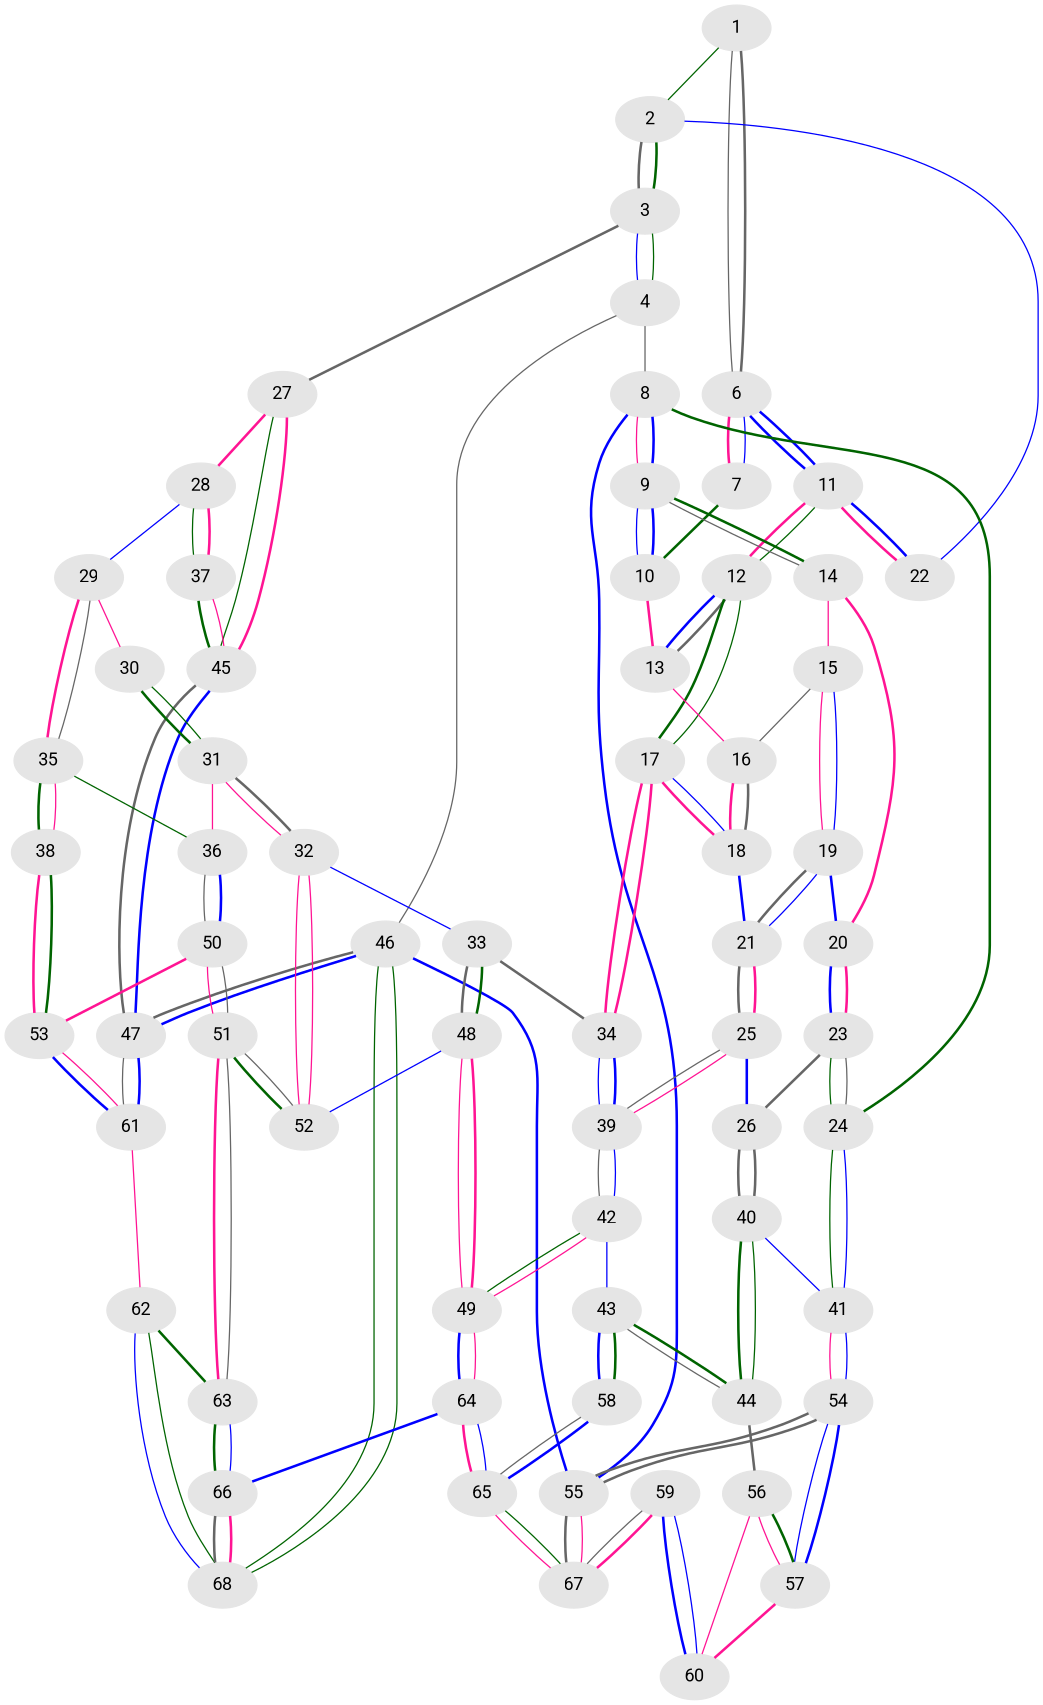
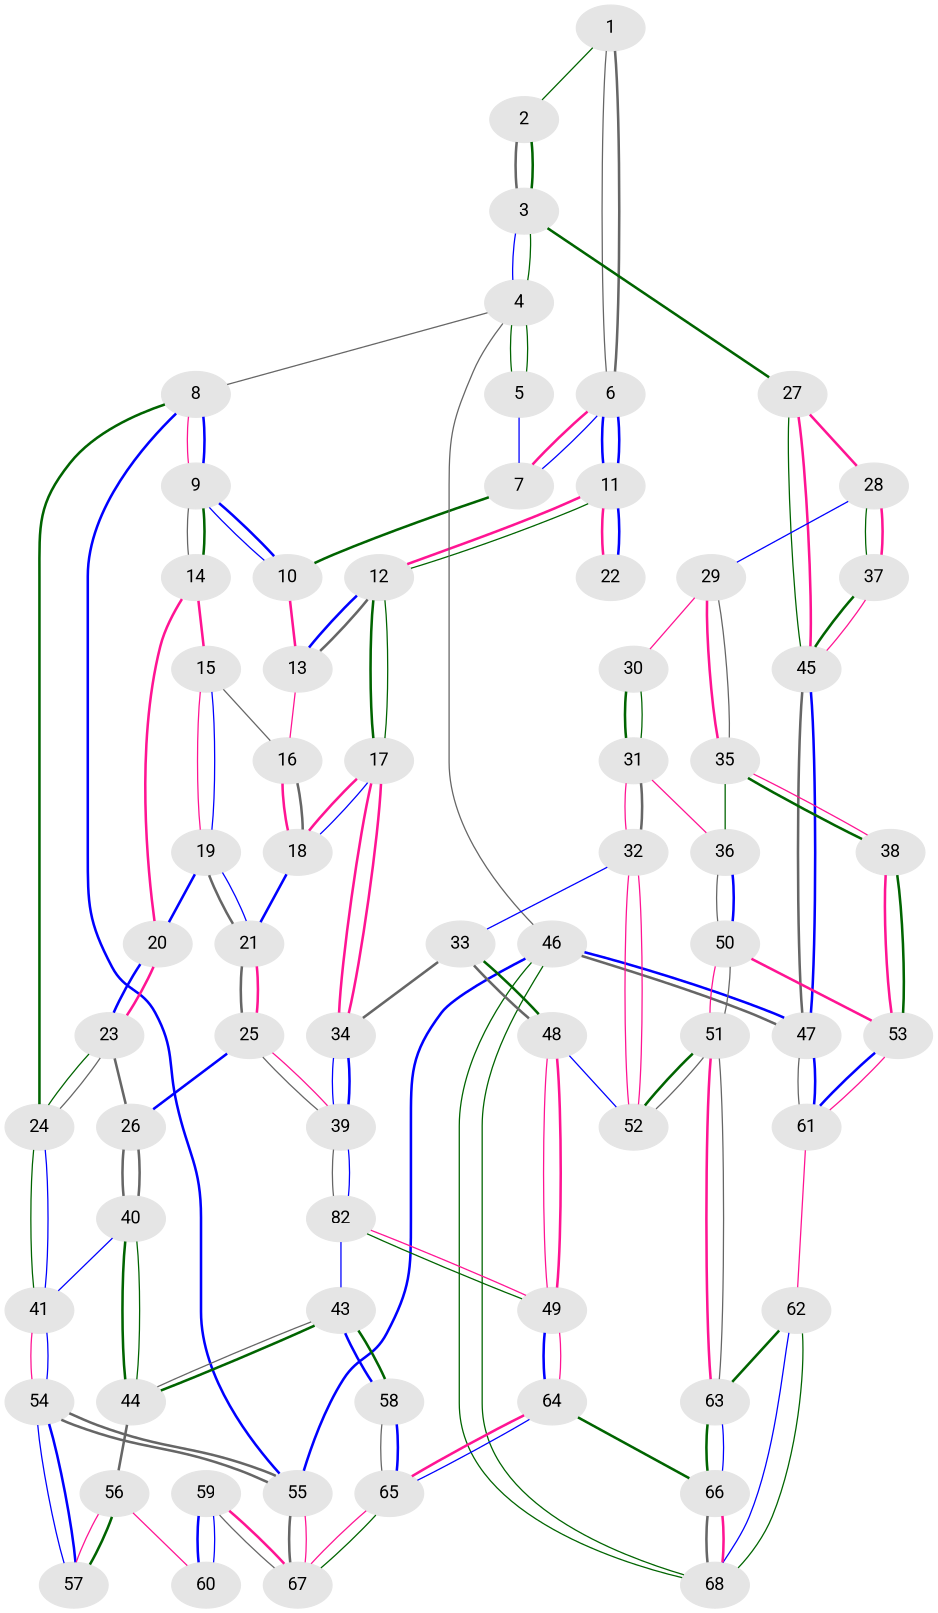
edge "2" -- "22": removed
edge "3" -- "27": color gray40 -> darkgreen
node "5": added
edge "14" -- "15": style solid -> bold
node "42": label "42" -> "82"
edge "64" -- "66": color blue -> darkgreen
edge "57" -- "60": removed
